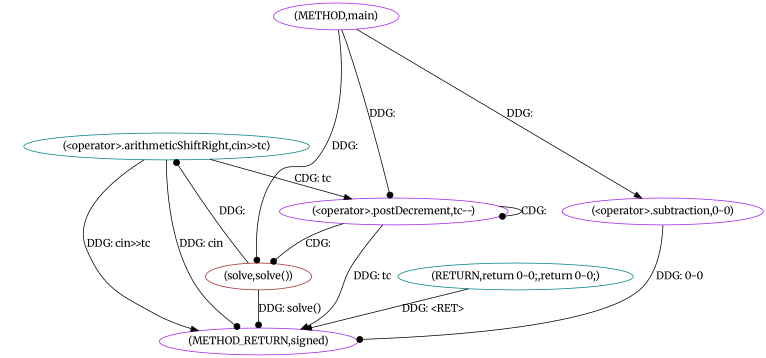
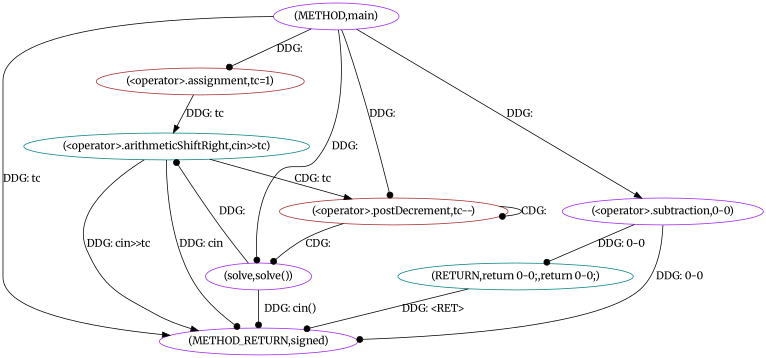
node "(<operator>.assignment,tc=1)": added
node "(<operator>.postDecrement,tc--)": color purple -> brown
edge "(<operator>.subtraction,0-0)" -> "(RETURN,return 0-0;,return 0-0;)": added, label "DDG: 0-0"
node "(solve,solve())": color brown -> purple
edge "(<operator>.postDecrement,tc--)" -> "(METHOD_RETURN,signed)": now "(METHOD,main)" -> "(METHOD_RETURN,signed)"
edge "(RETURN,return 0-0;,return 0-0;)" -> "(METHOD_RETURN,signed)": arrowhead normal -> dot
edge "(solve,solve())" -> "(METHOD_RETURN,signed)": label "DDG: solve()" -> "DDG: cin()"
